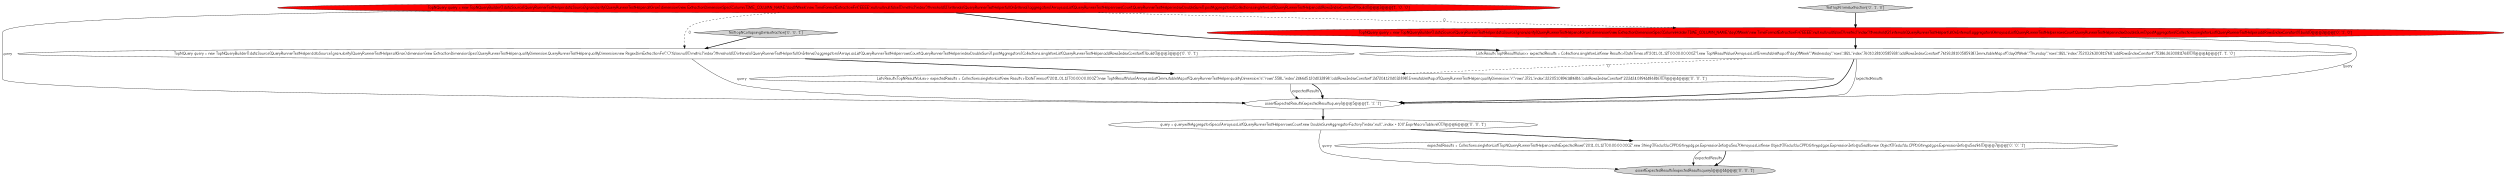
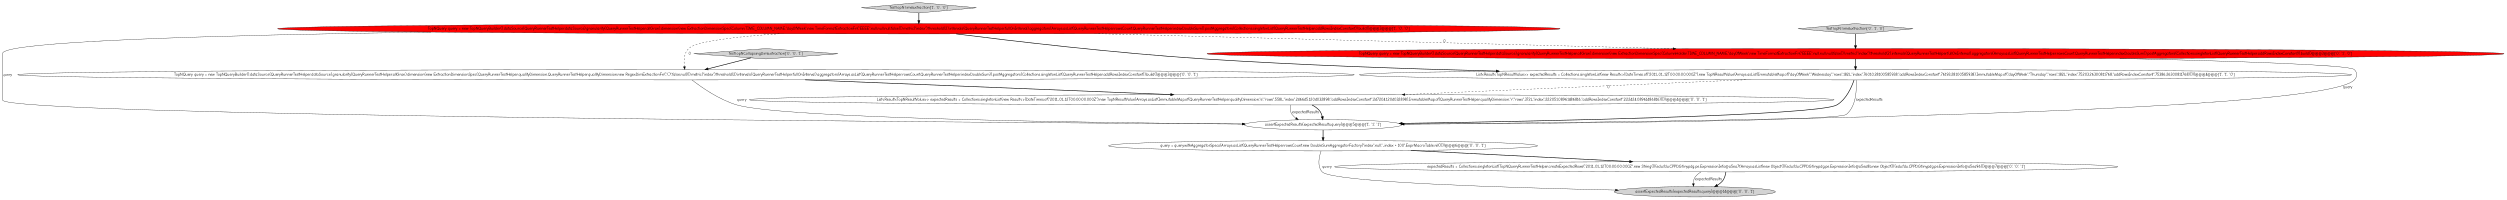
node "testTopNTimeExtraction['1', '0', '0']": added
